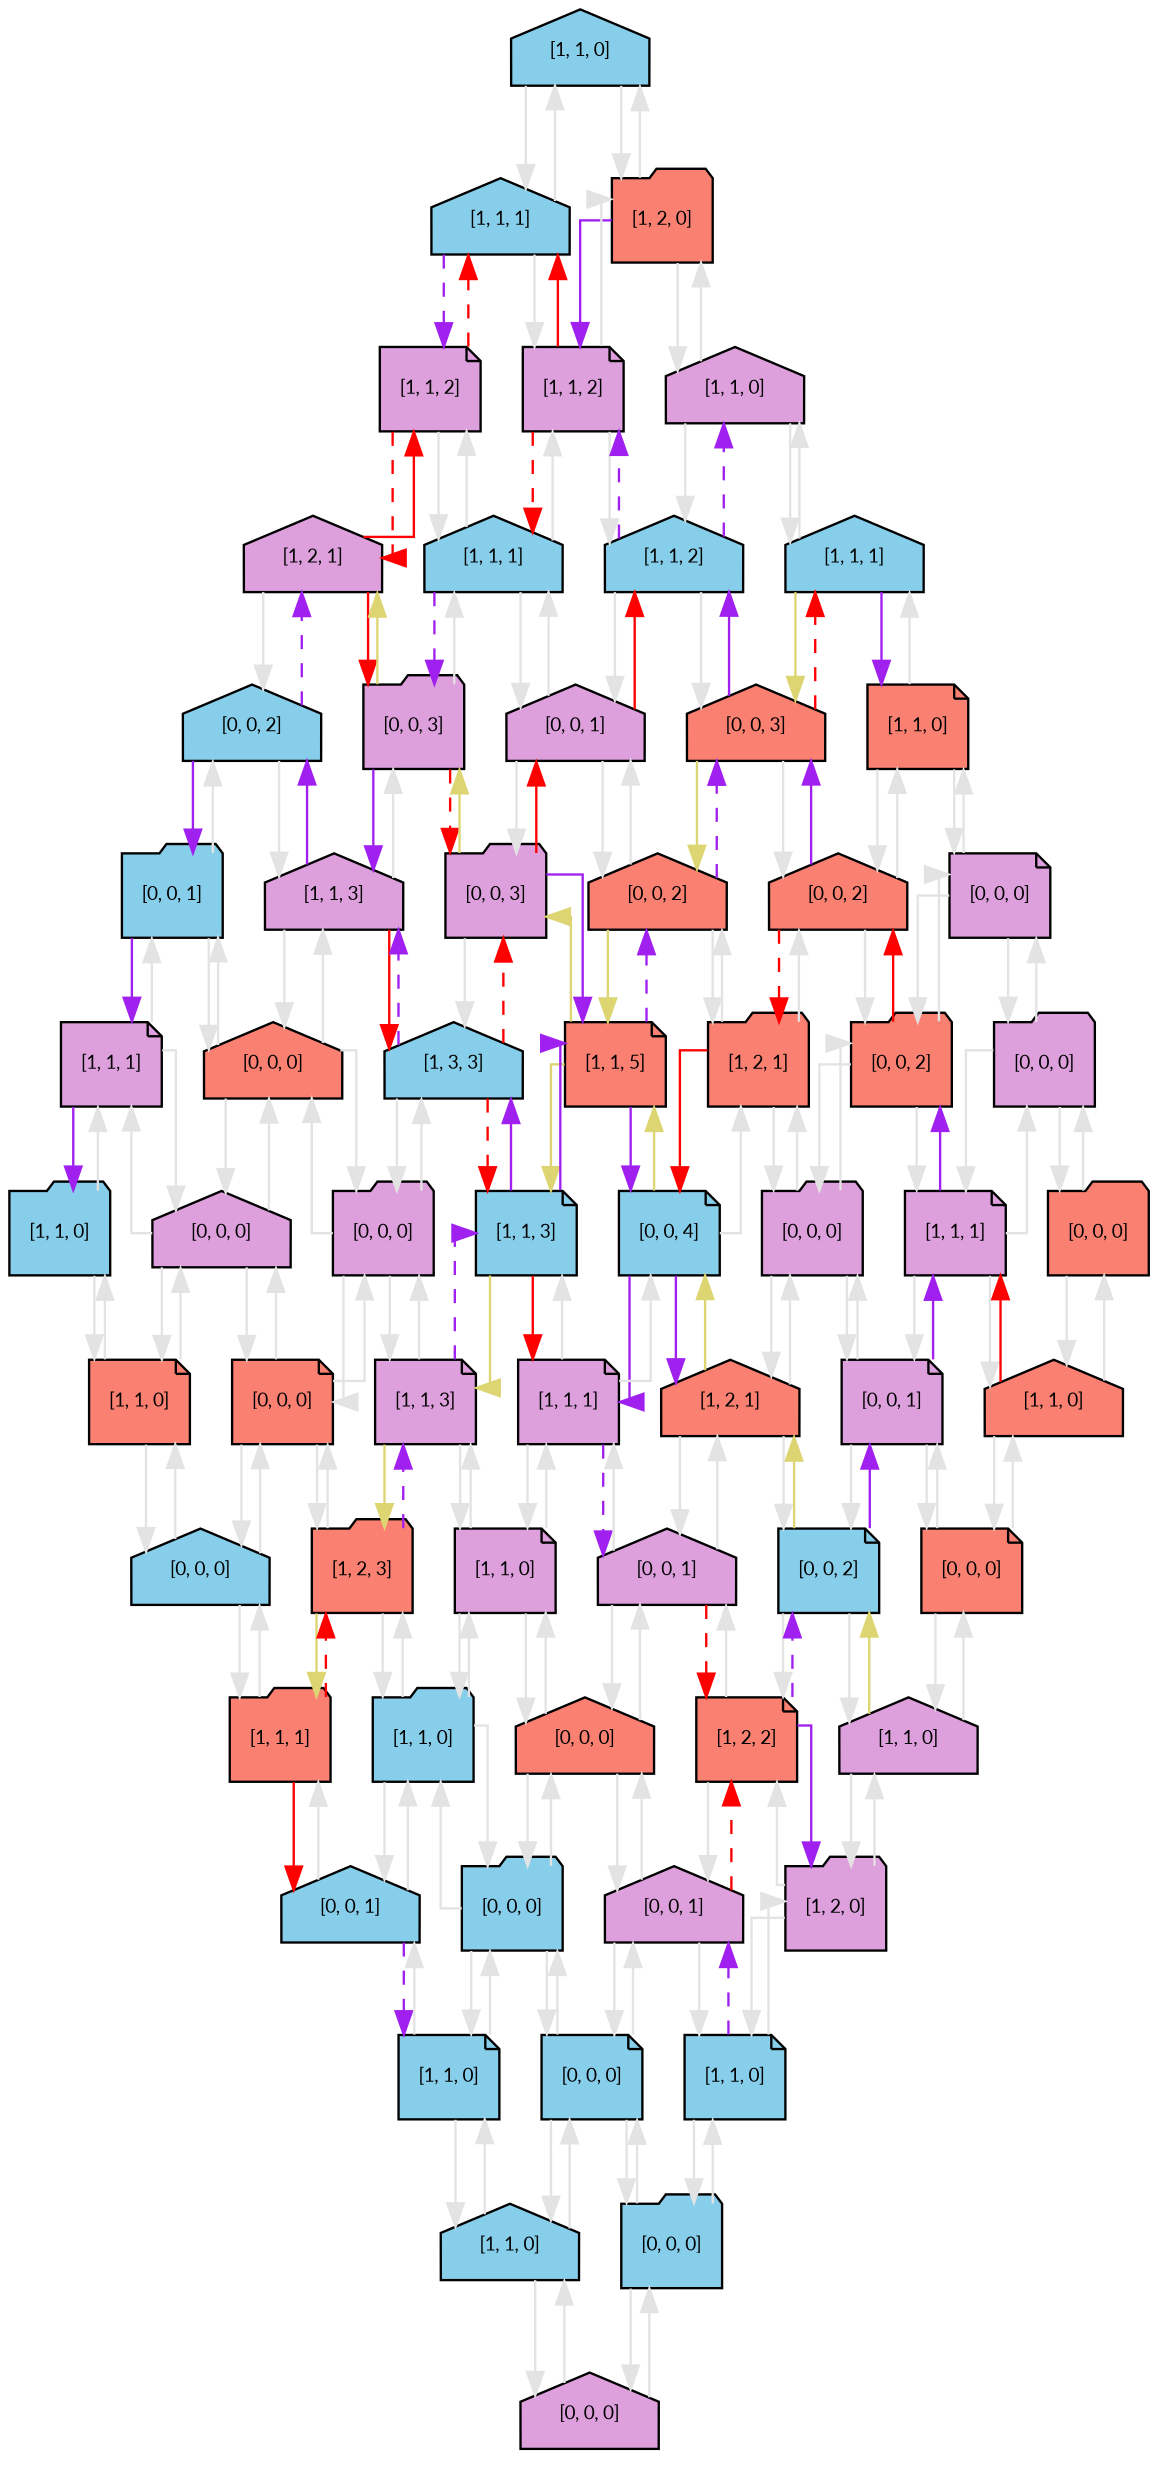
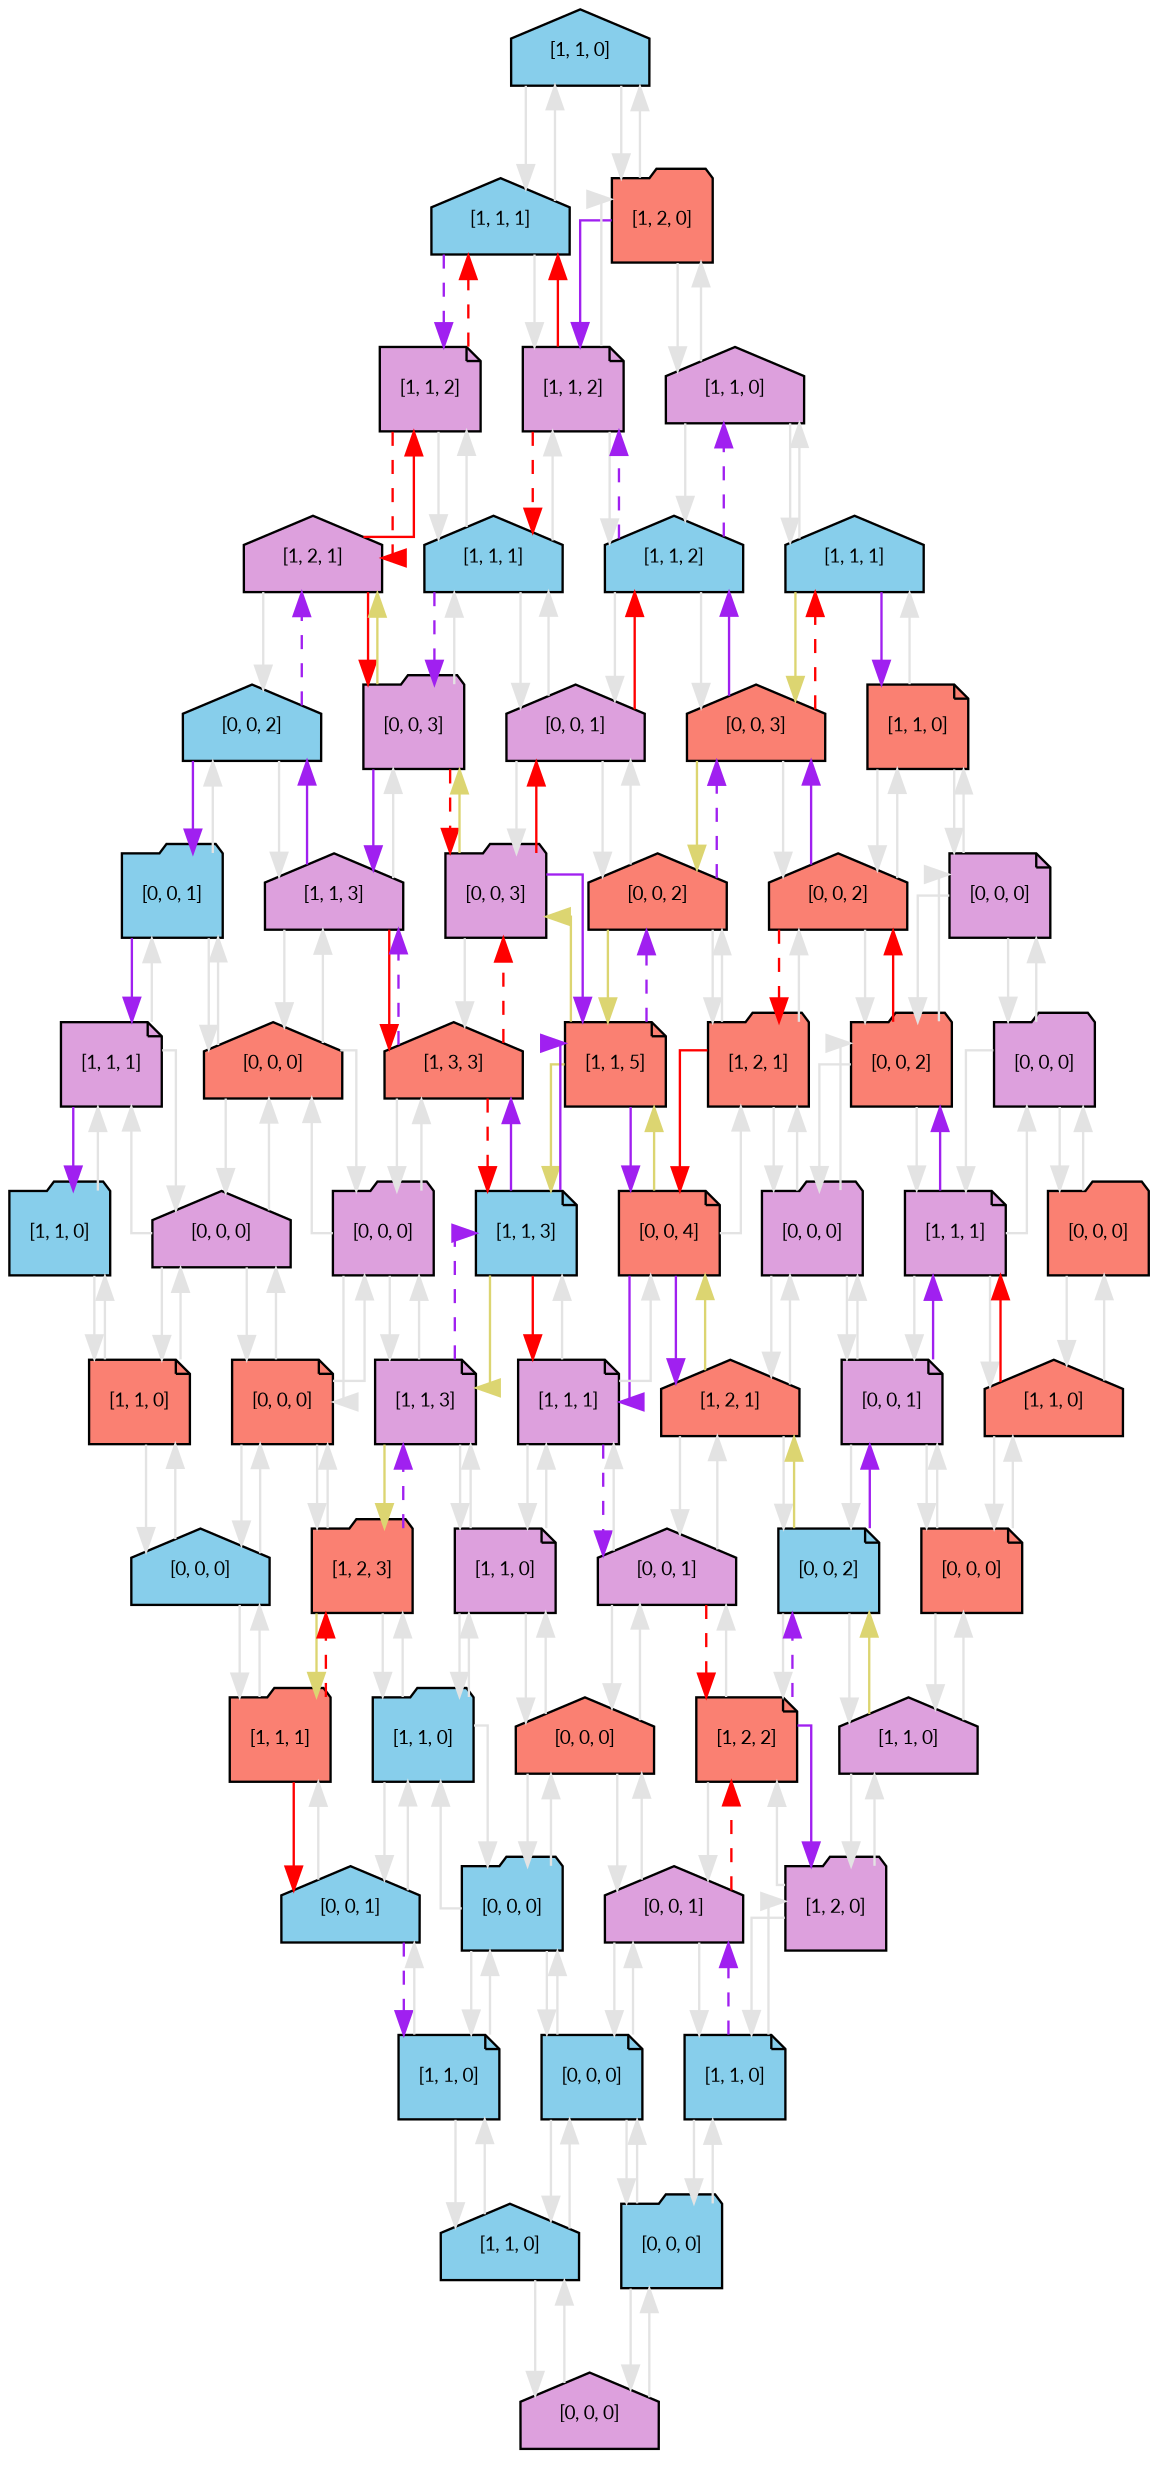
node "[1, 3, 3]": fillcolor skyblue -> salmon
node "[0, 0, 4]": fillcolor skyblue -> salmon
